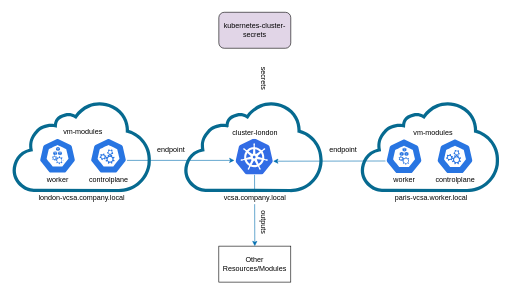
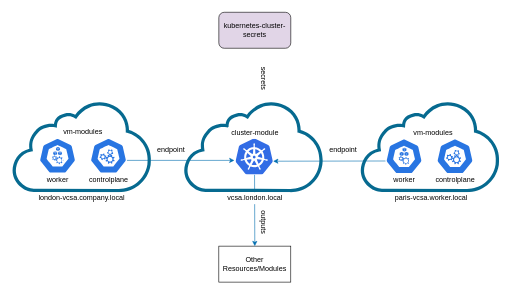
node "cluster-london": label "cluster-london" -> "cluster-module"
node "vcsa.company.local": label "vcsa.company.local" -> "vcsa.london.local"
